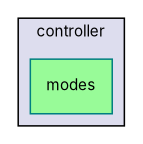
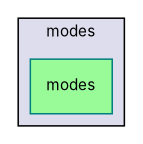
cluster "controller": label "controller" -> "modes"
